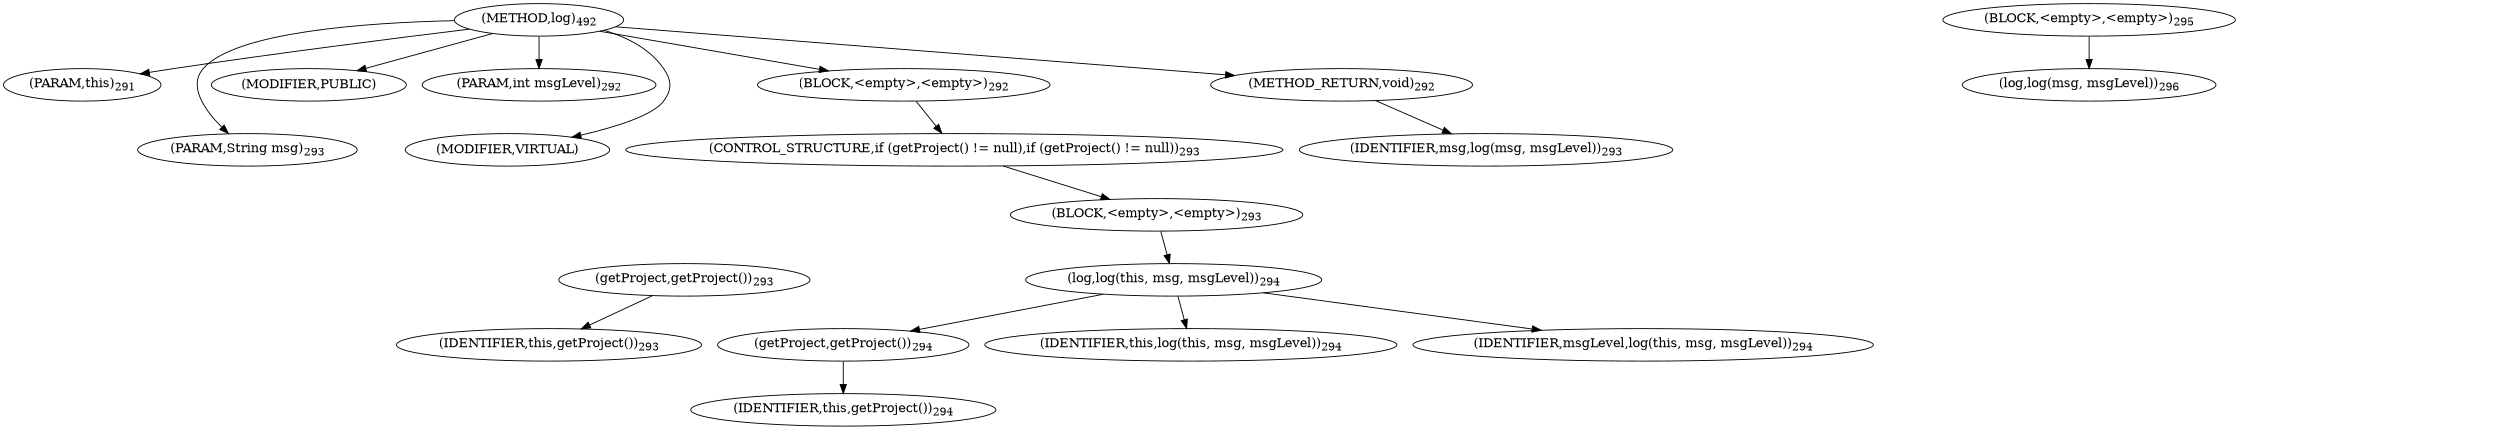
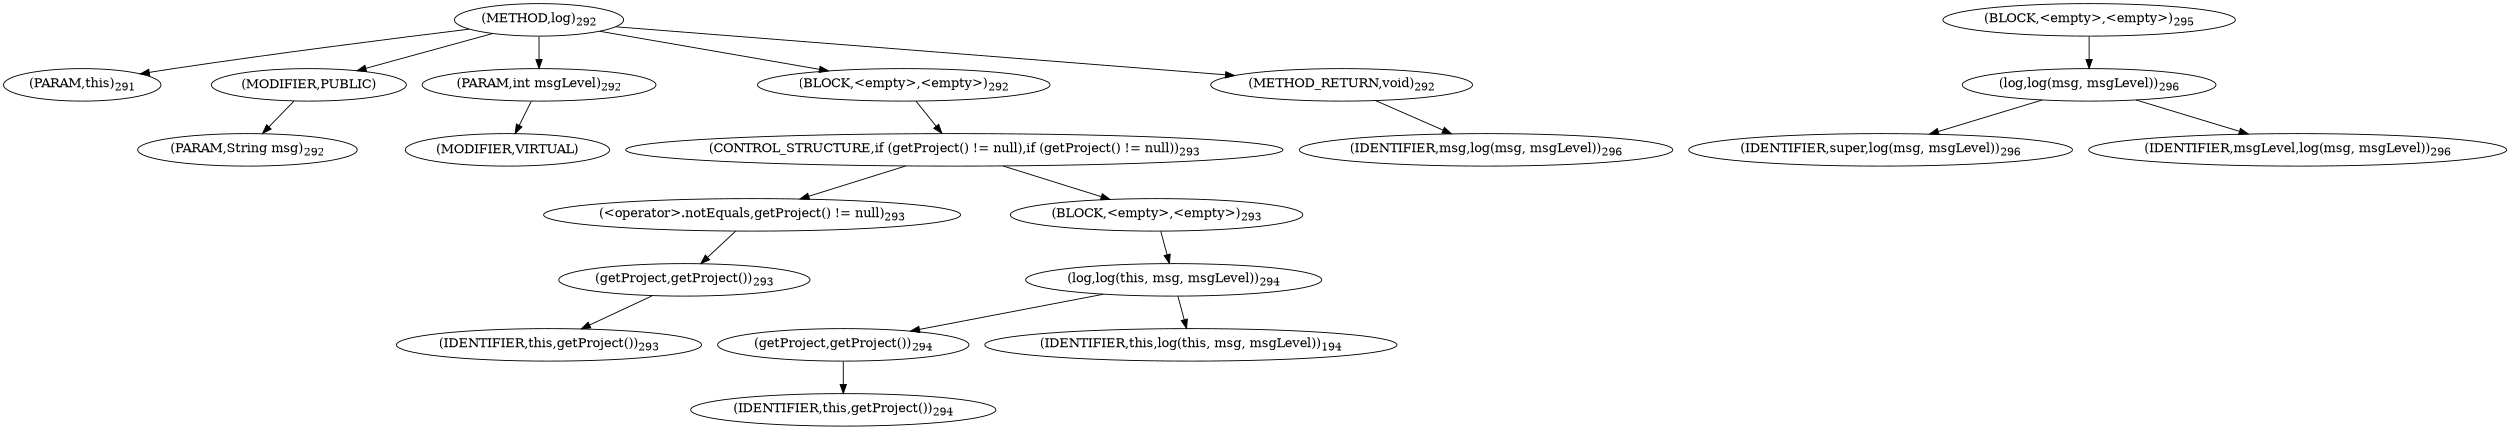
node "(METHOD,log)": text "492" -> "292"
edge "(METHOD,log)" -> "(PARAM,String msg)": now "(MODIFIER,PUBLIC)" -> "(PARAM,String msg)"
edge "(METHOD,log)" -> "(MODIFIER,VIRTUAL)": now "(PARAM,int msgLevel)" -> "(MODIFIER,VIRTUAL)"
node "(PARAM,String msg)": text "293" -> "292"
node "(IDENTIFIER,msg,log(msg, msgLevel))": text "293" -> "296"
node "(IDENTIFIER,super,log(msg, msgLevel))": added
node "(IDENTIFIER,msgLevel,log(msg, msgLevel))": added
node "(<operator>.notEquals,getProject() != null)": added
node "(IDENTIFIER,this,log(this, msg, msgLevel))": text "294" -> "194"
node "(IDENTIFIER,msgLevel,log(this, msg, msgLevel))": removed
